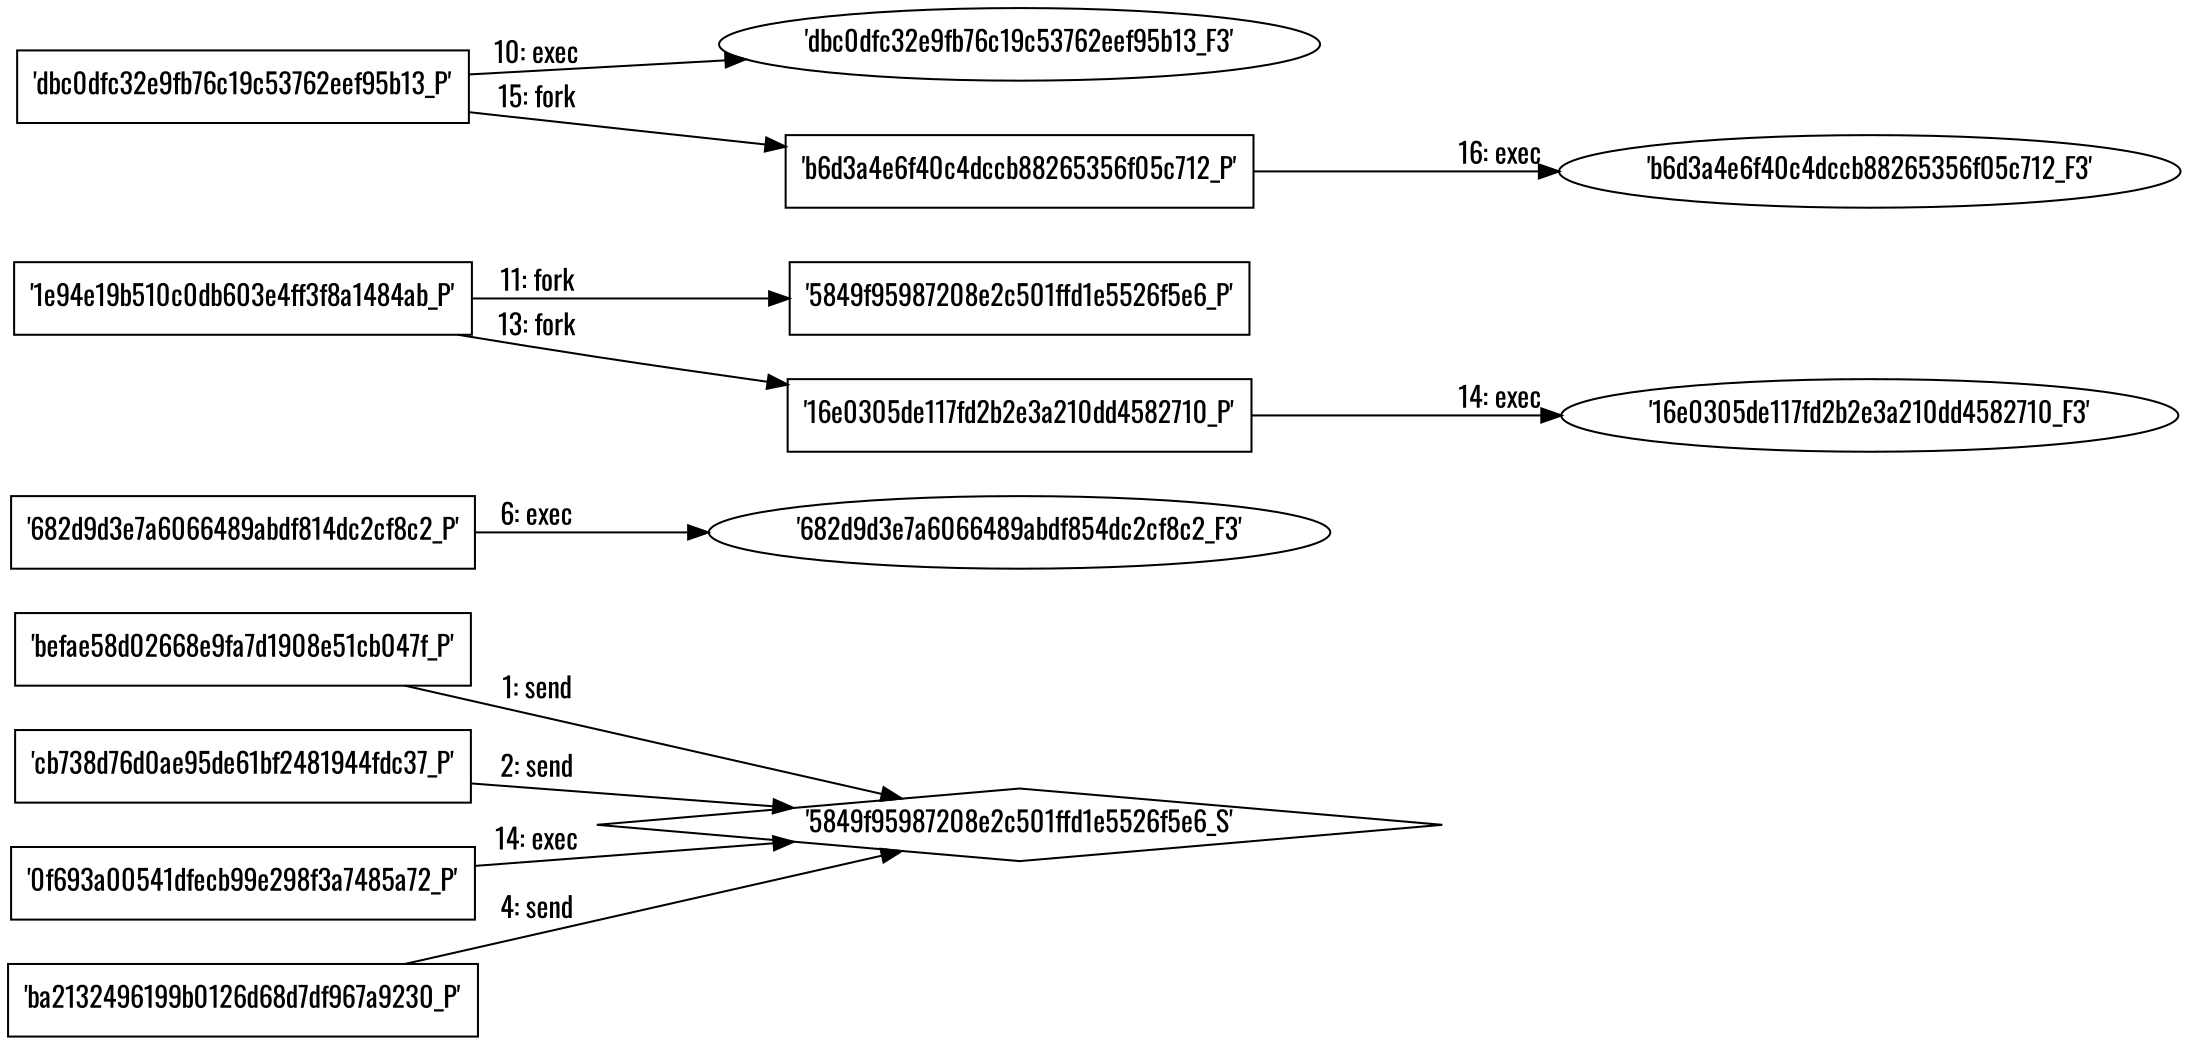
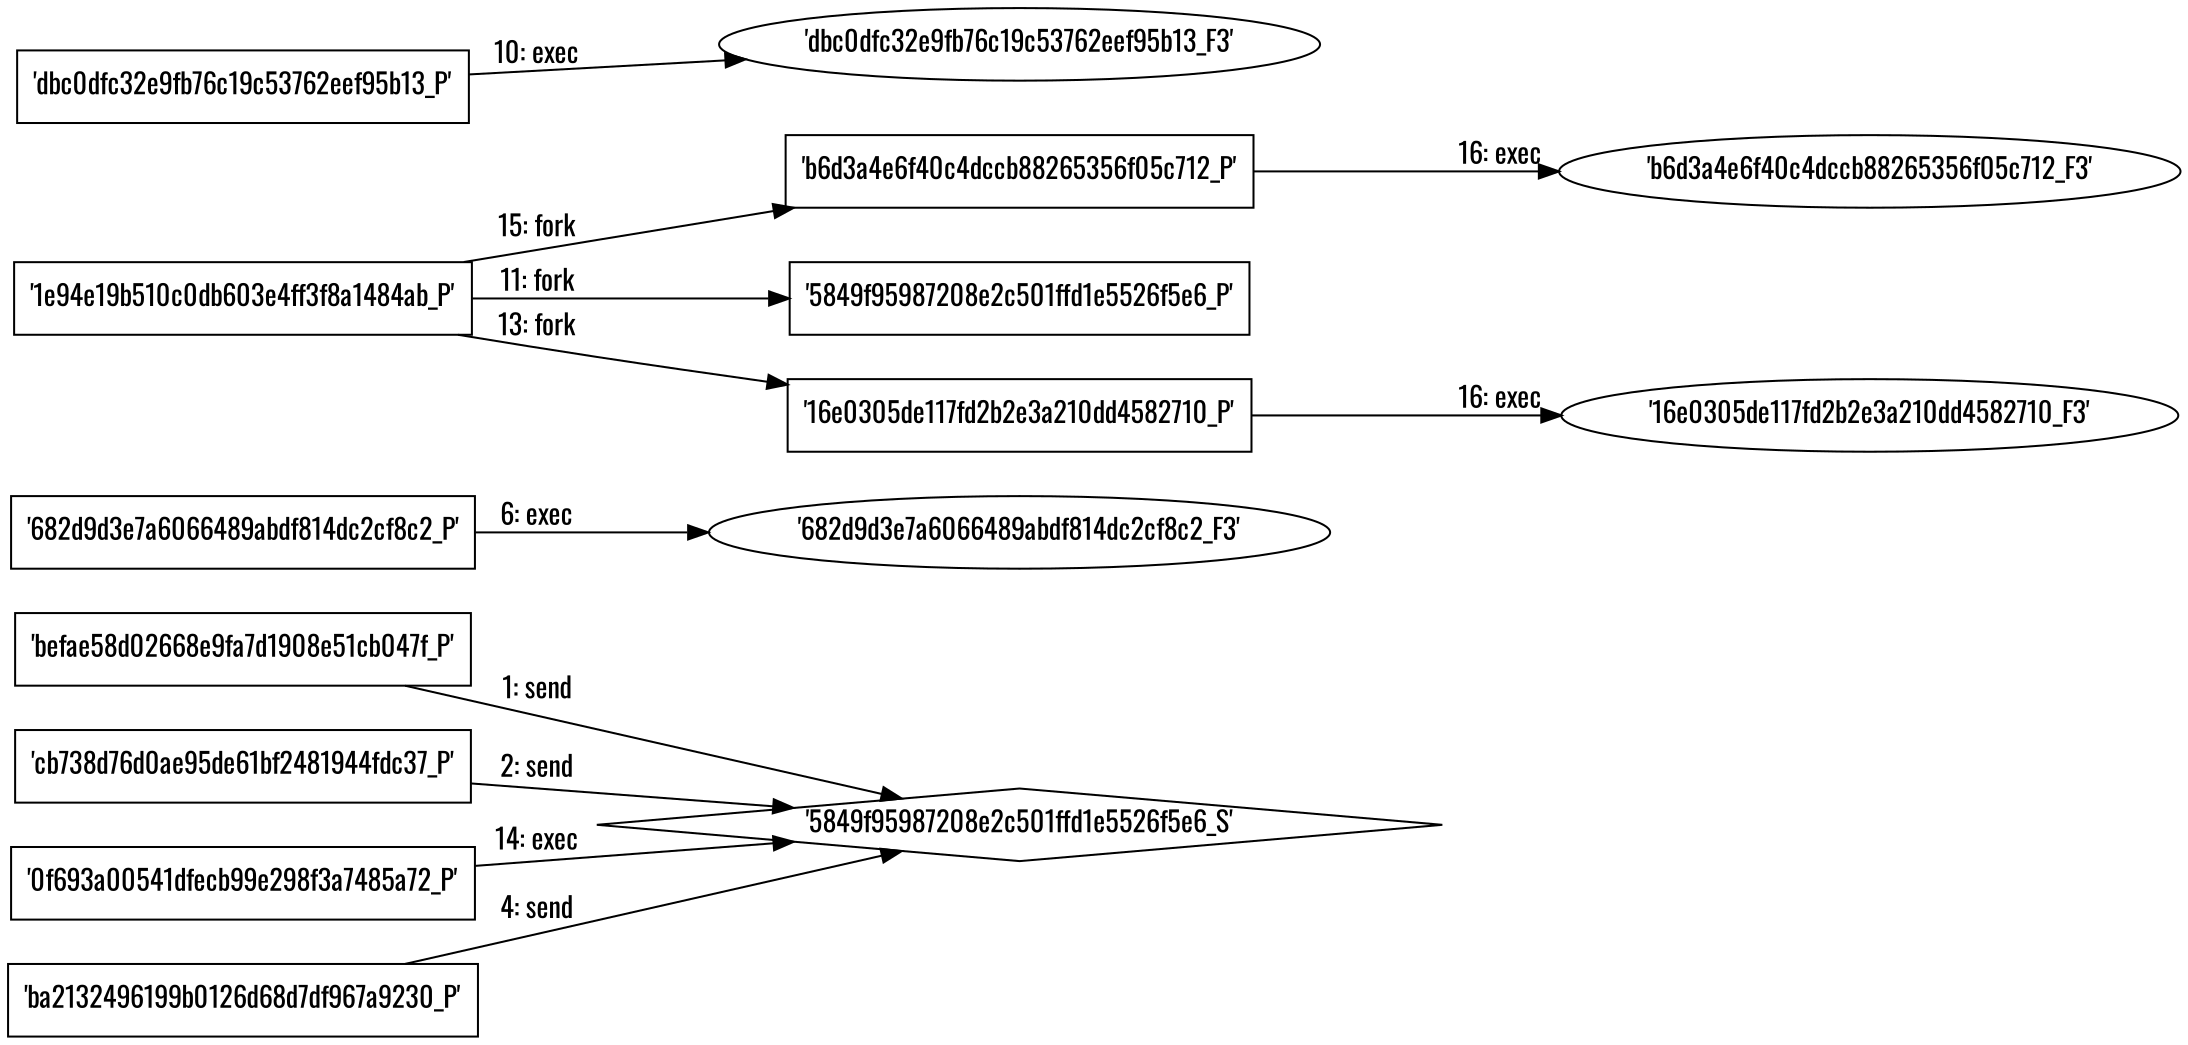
edge "'dbc0dfc32e9fb76c19c53762eef95b13_P'" -> "'b6d3a4e6f40c4dccb88265356f05c712_P'": now "'1e94e19b510c0db603e4ff3f8a1484ab_P'" -> "'b6d3a4e6f40c4dccb88265356f05c712_P'"
edge "'16e0305de117fd2b2e3a210dd4582710_P'" -> "'16e0305de117fd2b2e3a210dd4582710_F3'": label "14: exec" -> "16: exec"
node "'682d9d3e7a6066489abdf854dc2cf8c2_F3'": label "'682d9d3e7a6066489abdf854dc2cf8c2_F3'" -> "'682d9d3e7a6066489abdf814dc2cf8c2_F3'"
